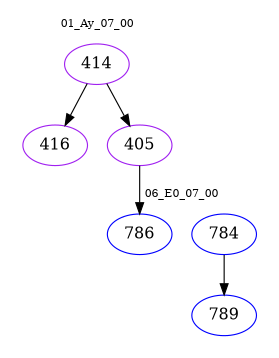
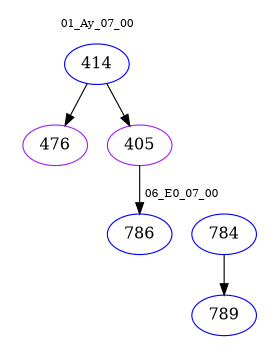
node "414": color purple -> blue
node "416": label "416" -> "476"
